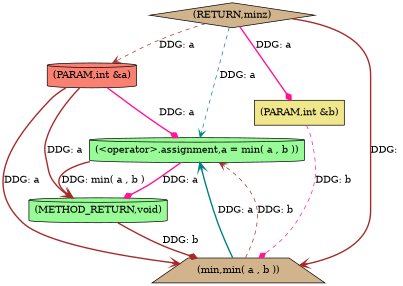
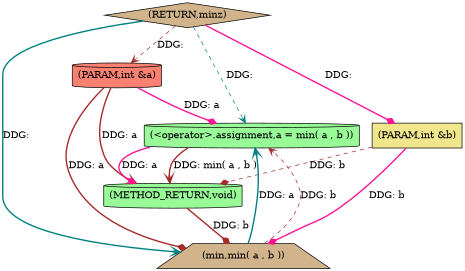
edge "(RETURN,minz)" -> "(PARAM,int &a)": label "DDG: a" -> "DDG: "
edge "(RETURN,minz)" -> "(PARAM,int &b)": label "DDG: a" -> "DDG: "
edge "(RETURN,minz)" -> "(<operator>.assignment,a = min( a , b ))": label "DDG: a" -> "DDG: "
edge "(RETURN,minz)" -> "(min,min( a , b ))": color brown -> teal
edge "(PARAM,int &b)" -> "(METHOD_RETURN,void)": added, label "DDG: b"
edge "(PARAM,int &b)" -> "(min,min( a , b ))": style dashed -> bold
edge "(PARAM,int &a)" -> "(min,min( a , b ))": arrowhead vee -> diamond
